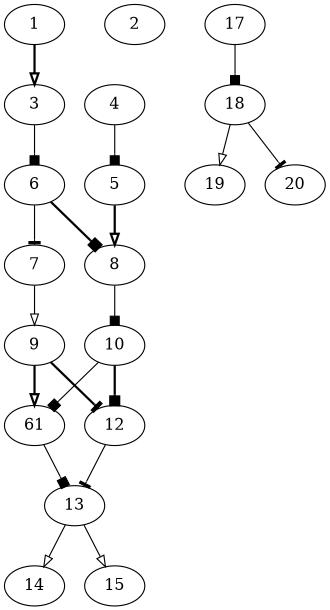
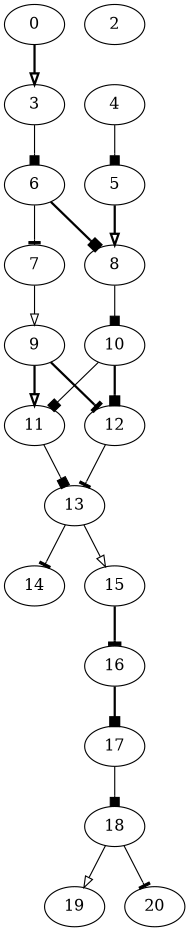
node "1": label "1" -> "0"
node "61": label "61" -> "11"
edge "13" -> "14": arrowhead onormal -> tee
node "16": added
